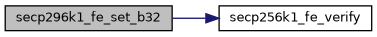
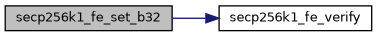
node "secp296k1_fe_set_b32": label "secp296k1_fe_set_b32" -> "secp256k1_fe_set_b32"
